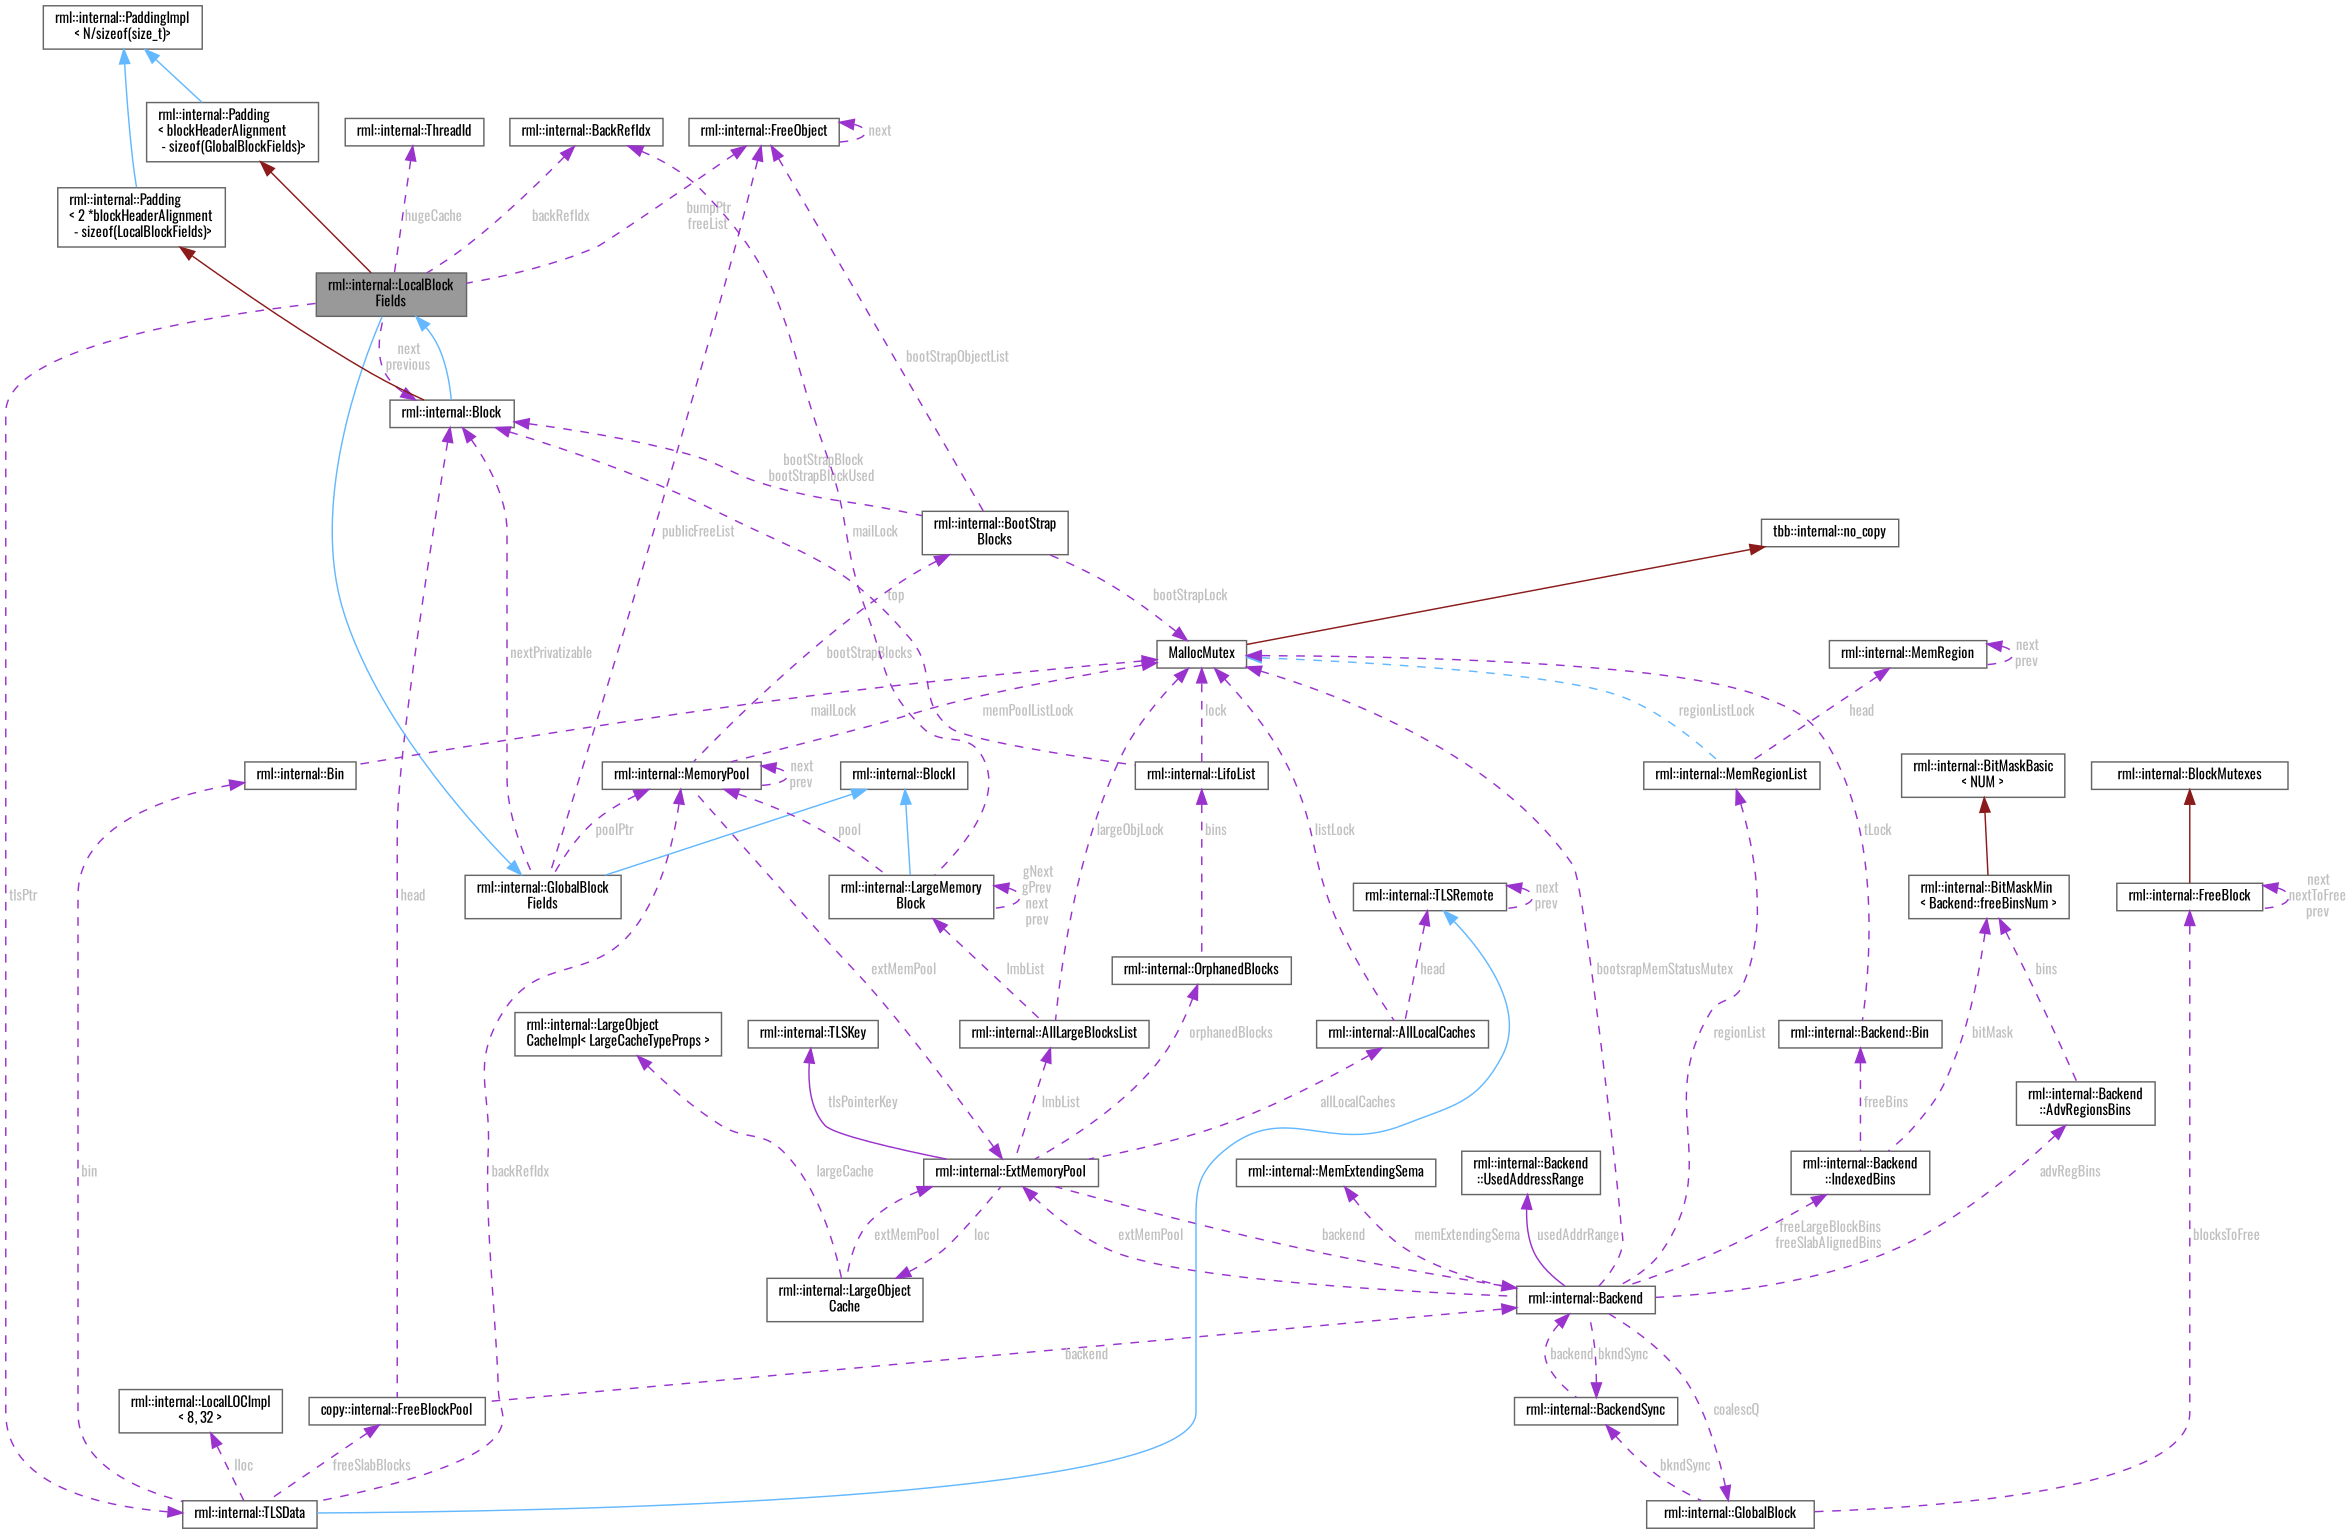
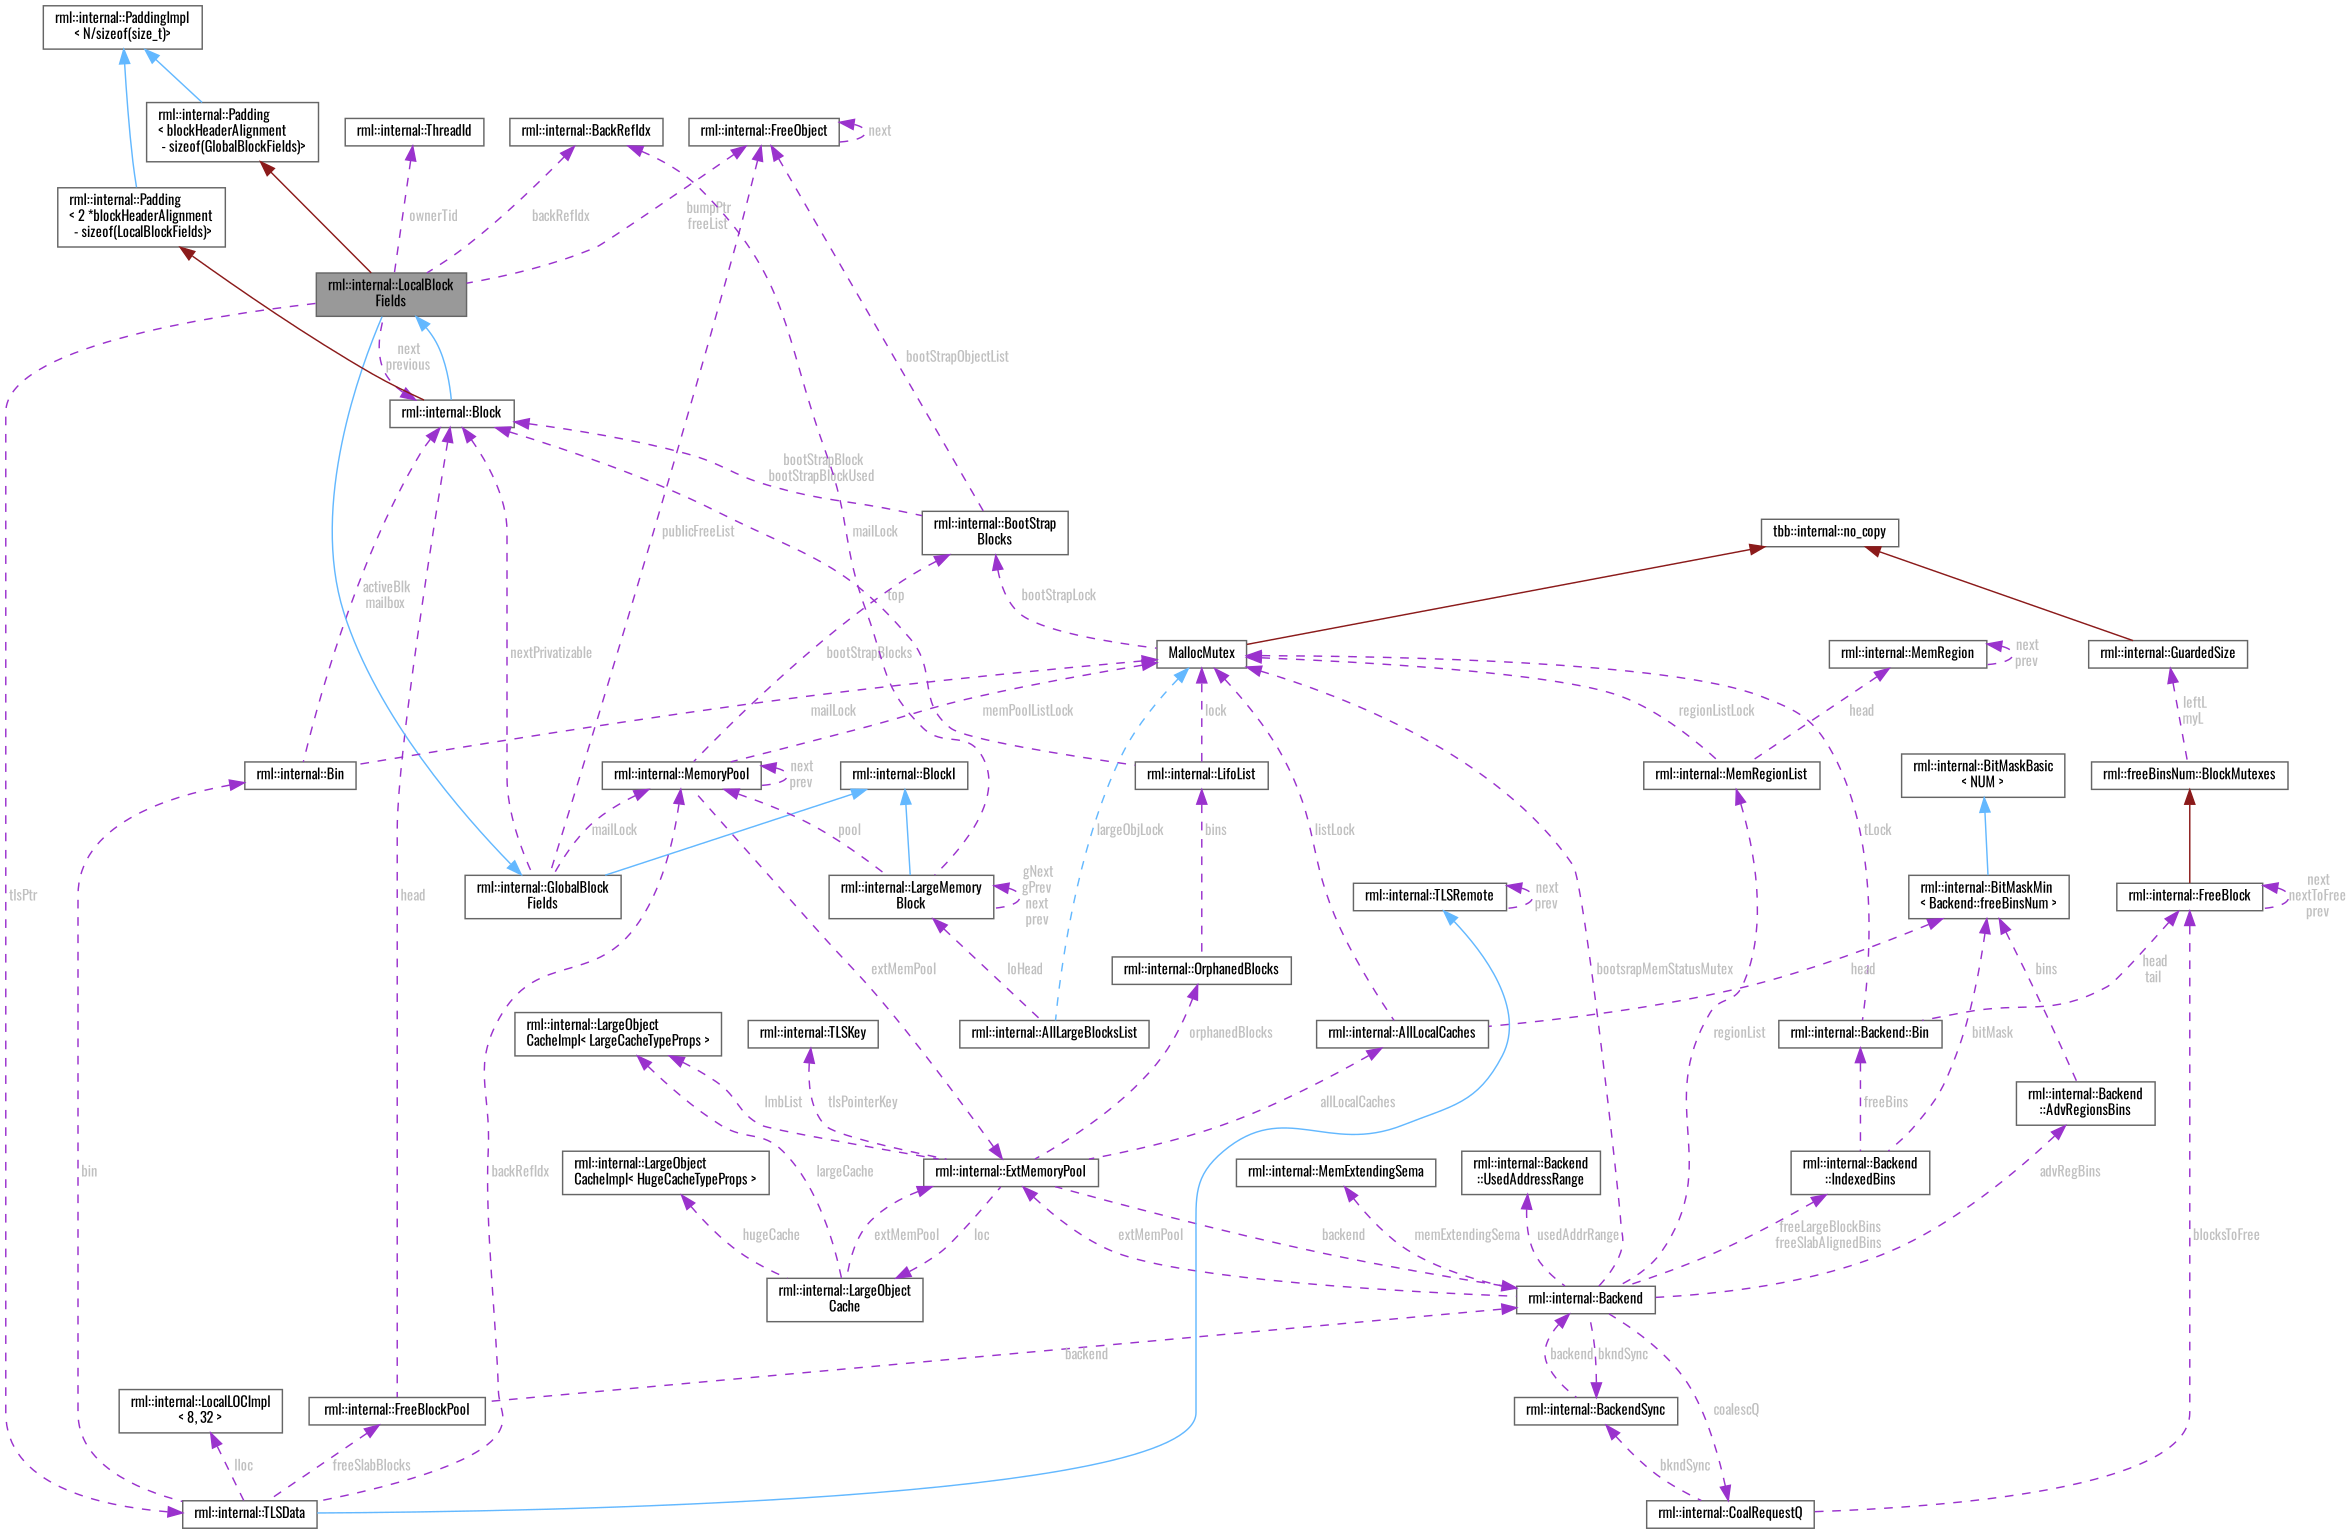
edge "rml::internal::LocalBlock Fields" -> "rml::internal::ThreadId": label " hugeCache" -> " ownerTid"
edge "rml::internal::BootStrap Blocks" -> "MallocMutex": reversed
edge "rml::internal::Bin" -> "rml::internal::Block": added, label "activeBlk mailbox"
node "rml::internal::GuardedSize": added
edge "rml::internal::MemRegionList" -> "MallocMutex": color steelblue1 -> darkorchid3
node "rml::internal::BlockMutexes": label "rml::internal::BlockMutexes" -> "rml::freeBinsNum::BlockMutexes"
edge "rml::internal::GlobalBlock Fields" -> "rml::internal::MemoryPool": label " poolPtr" -> " mailLock"
edge "rml::internal::AllLargeBlocksList" -> "MallocMutex": color darkorchid3 -> steelblue1
edge "rml::internal::BitMaskMin < Backend::freeBinsNum >" -> "rml::internal::BitMaskBasic < NUM >": color firebrick4 -> steelblue1
edge "rml::internal::AllLargeBlocksList" -> "rml::internal::LargeMemory Block": label " lmbList" -> " loHead"
edge "rml::internal::AllLocalCaches" -> "rml::internal::TLSRemote": now "rml::internal::AllLocalCaches" -> "rml::internal::BitMaskMin < Backend::freeBinsNum >"
edge "rml::internal::Backend::Bin" -> "rml::internal::FreeBlock": added, label "head tail"
edge "rml::internal::ExtMemoryPool" -> "rml::internal::AllLargeBlocksList": now "rml::internal::ExtMemoryPool" -> "rml::internal::LargeObject CacheImpl< LargeCacheTypeProps >"
edge "rml::internal::ExtMemoryPool" -> "rml::internal::TLSKey": style solid -> dashed
node "rml::internal::LargeObject CacheImpl< HugeCacheTypeProps >": added
edge "rml::internal::Backend" -> "rml::internal::Backend ::UsedAddressRange": style solid -> dashed
node "copy::internal::FreeBlockPool": label "copy::internal::FreeBlockPool" -> "rml::internal::FreeBlockPool"
node "rml::internal::GlobalBlock": label "rml::internal::GlobalBlock" -> "rml::internal::CoalRequestQ"
